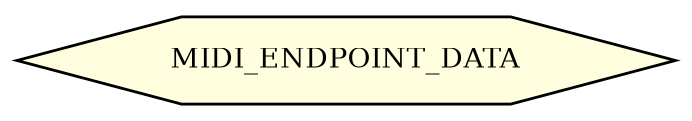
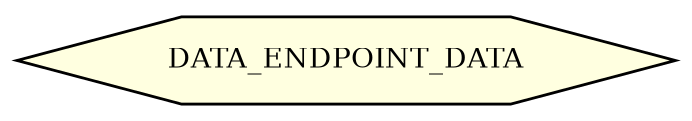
node "MIDI_ENDPOINT_DATA": label "MIDI_ENDPOINT_DATA" -> "DATA_ENDPOINT_DATA"
